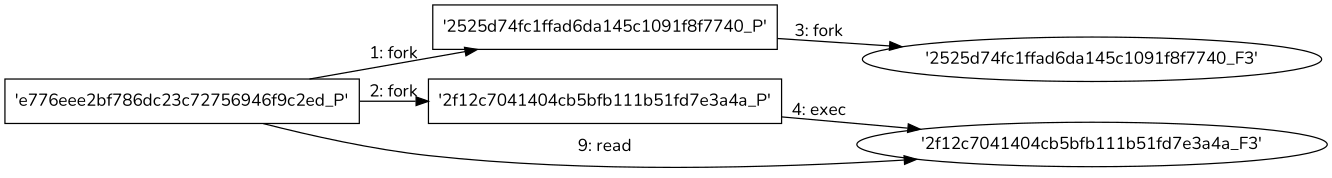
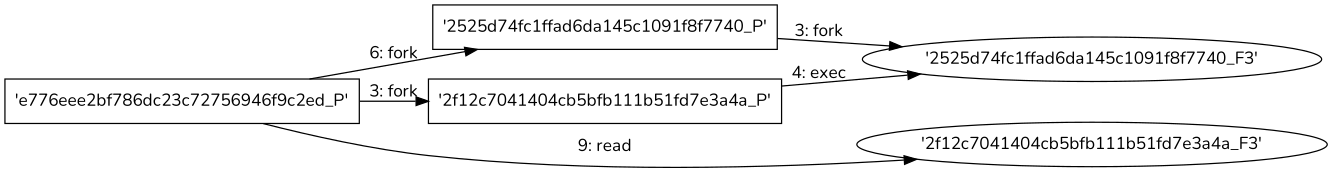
edge "'e776eee2bf786dc23c72756946f9c2ed_P'" -> "'2525d74fc1ffad6da145c1091f8f7740_P'": label "1: fork" -> "6: fork"
edge "'e776eee2bf786dc23c72756946f9c2ed_P'" -> "'2f12c7041404cb5bfb111b51fd7e3a4a_P'": label "2: fork" -> "3: fork"
edge "'2f12c7041404cb5bfb111b51fd7e3a4a_P'" -> "'2f12c7041404cb5bfb111b51fd7e3a4a_F3'": now "'2f12c7041404cb5bfb111b51fd7e3a4a_P'" -> "'2525d74fc1ffad6da145c1091f8f7740_F3'"
